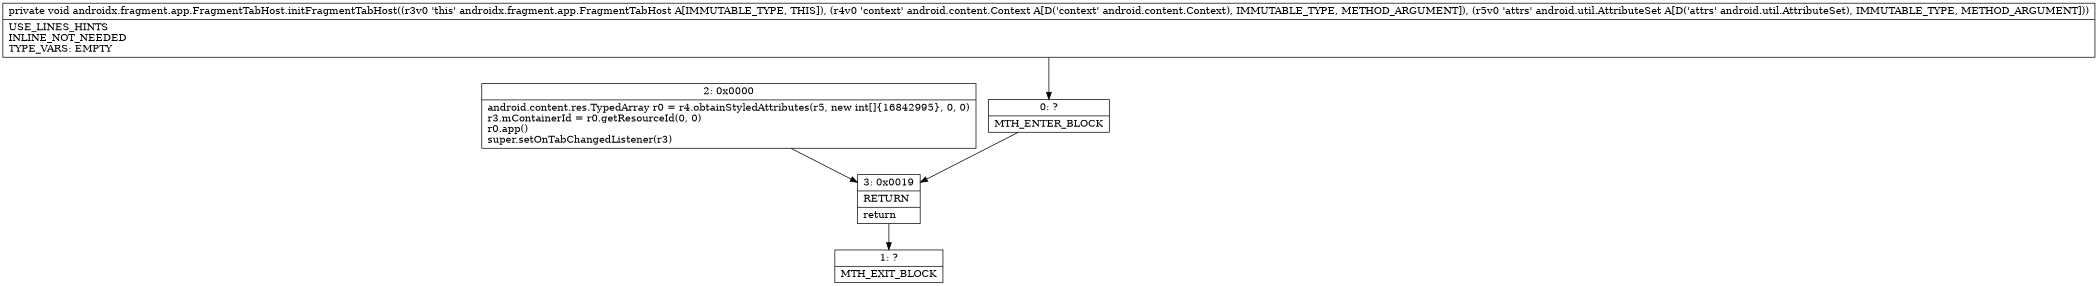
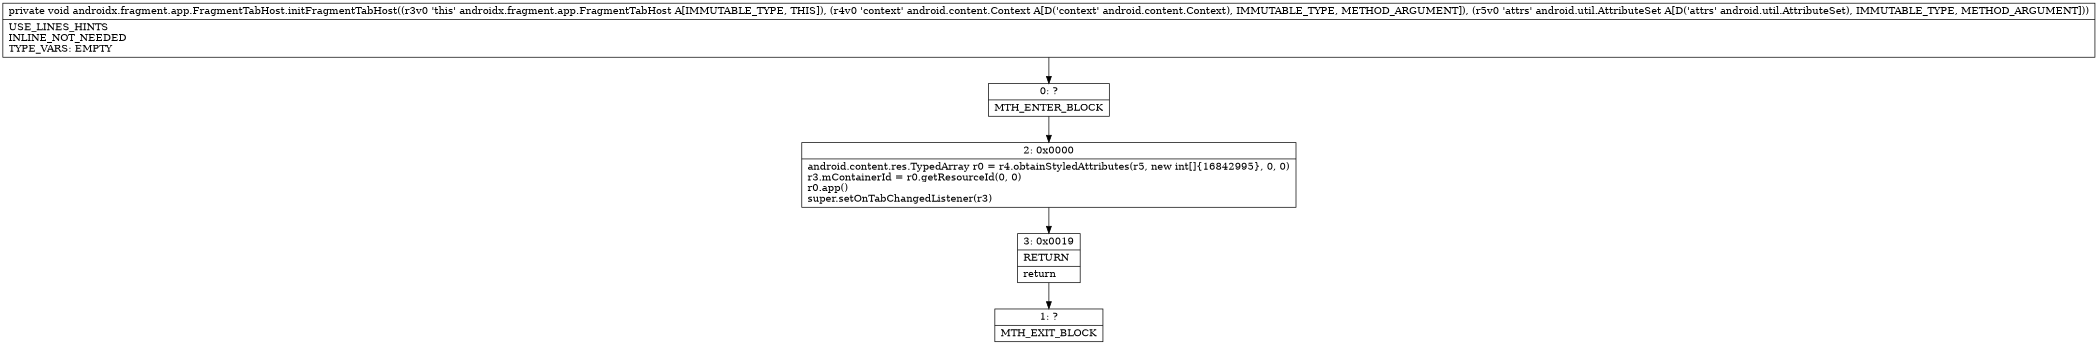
edge "0: ?" -> "3: 0x0019": now "0: ?" -> "2: 0x0000"
